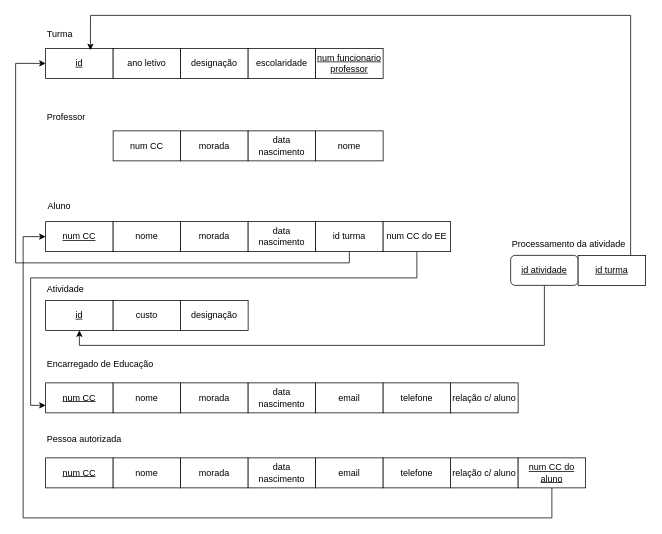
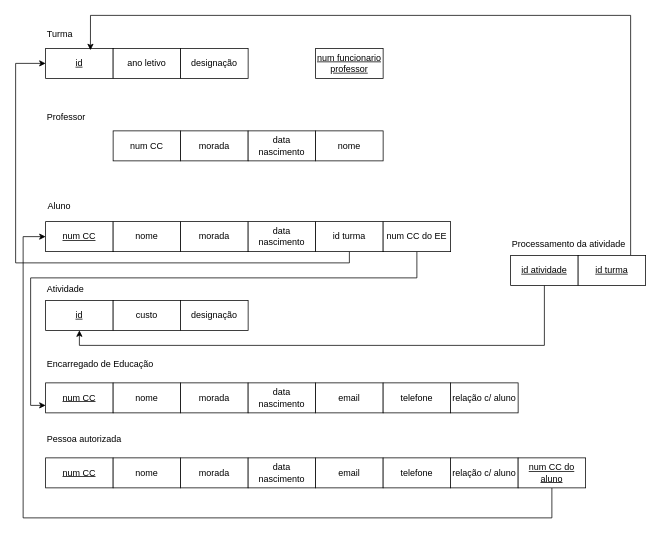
node "escolaridade": removed
node "id atividade": shape rounded rectangle -> rectangle
